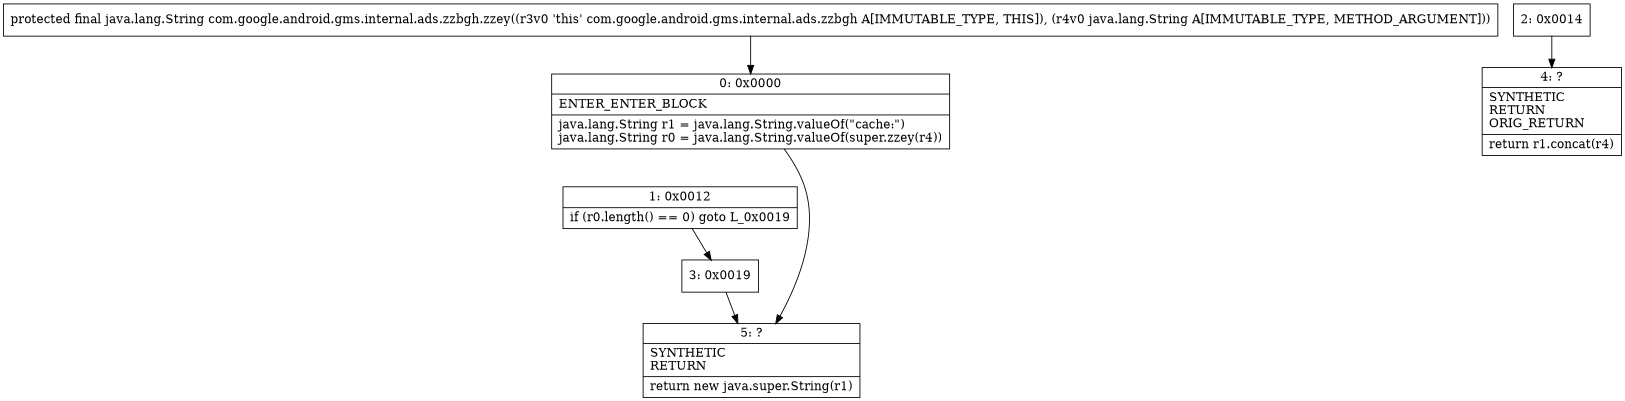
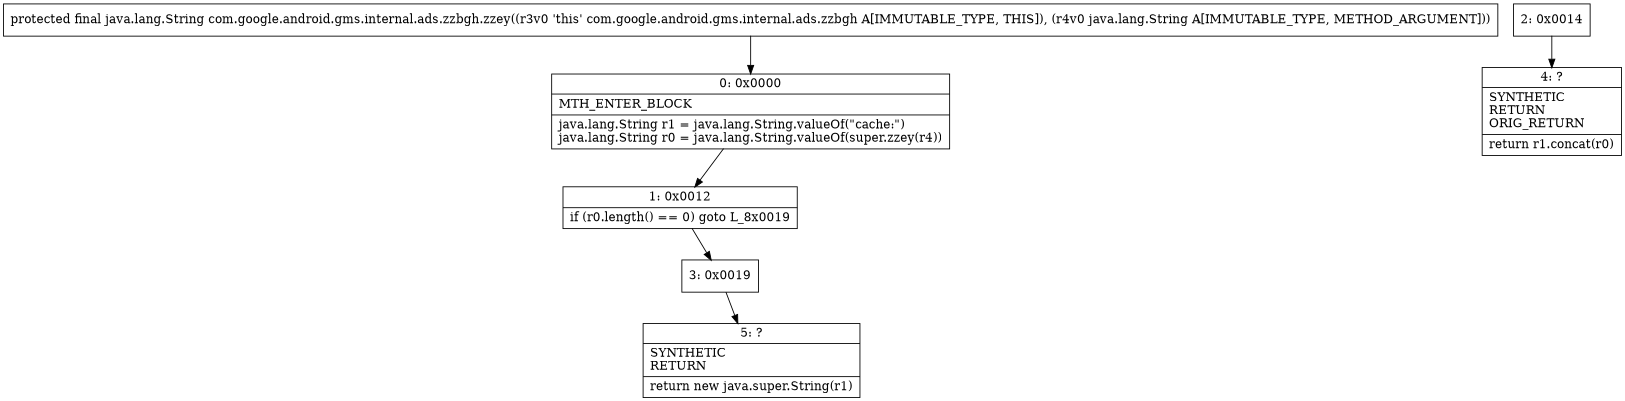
node "0: 0x0000": text "ENTER_ENTER_BLOCK" -> "MTH_ENTER_BLOCK"
node "4: ?": text "return r1.concat(r4)" -> "return r1.concat(r0)"
node "1: 0x0012": text "if (r0.length() == 0) goto L_0x0019" -> "if (r0.length() == 0) goto L_8x0019"
edge "0: 0x0000" -> "5: ?": now "0: 0x0000" -> "1: 0x0012"
